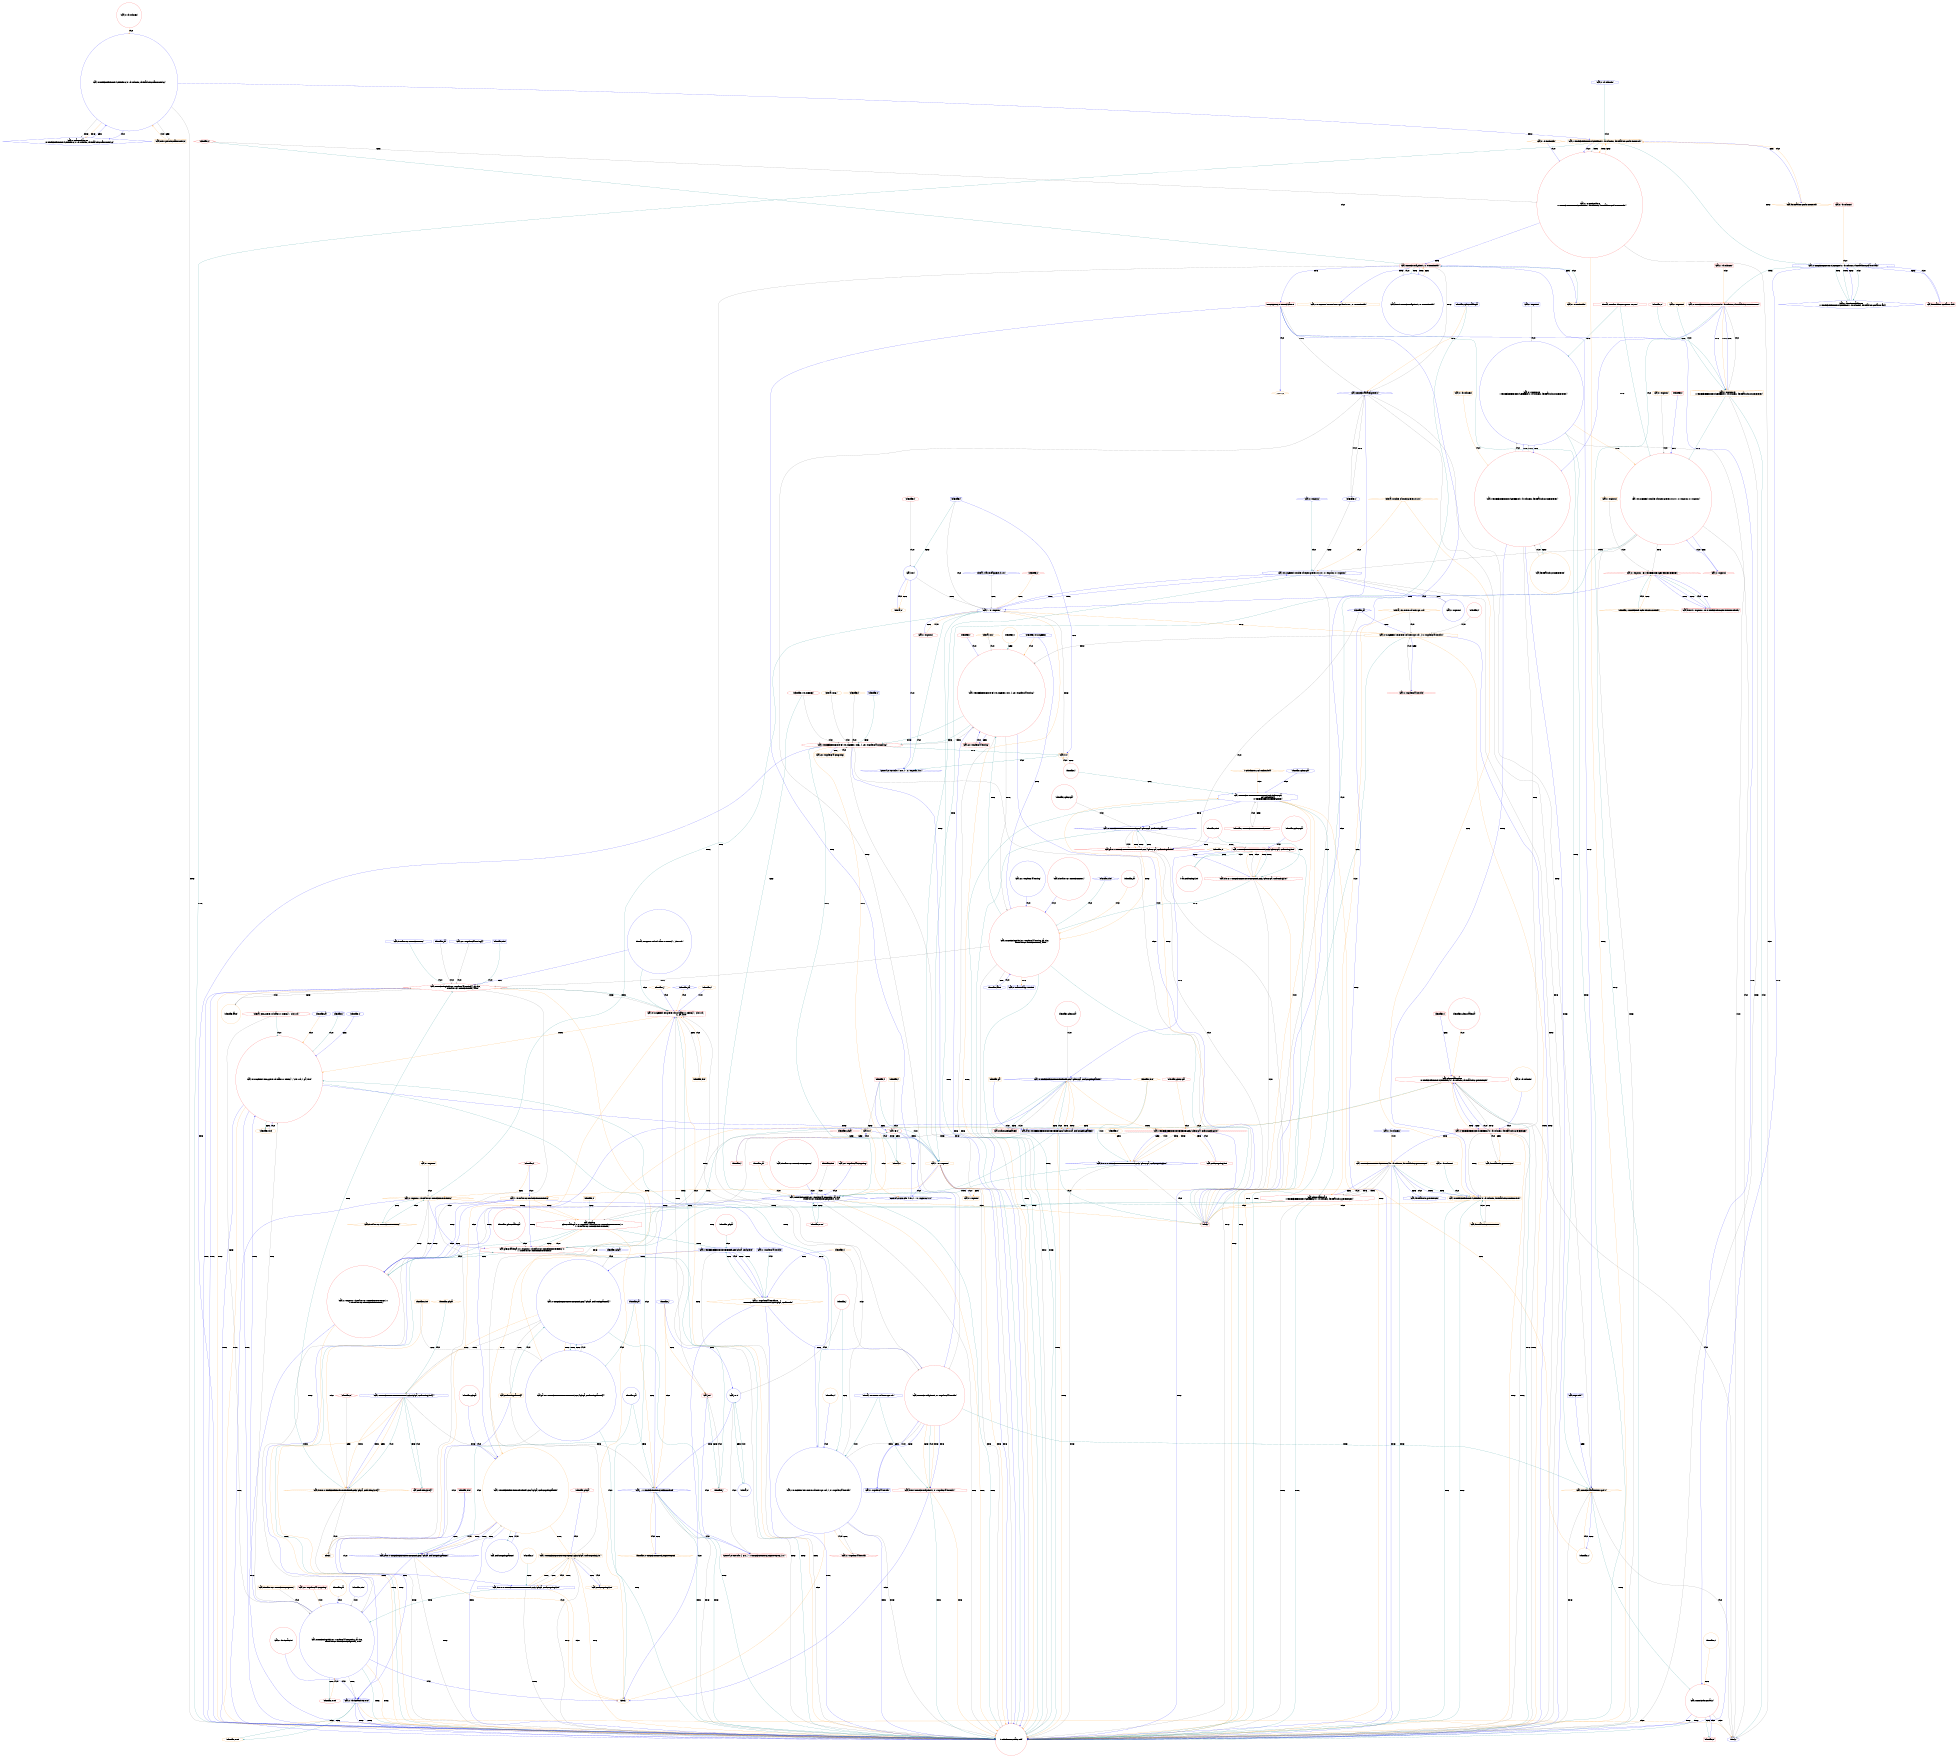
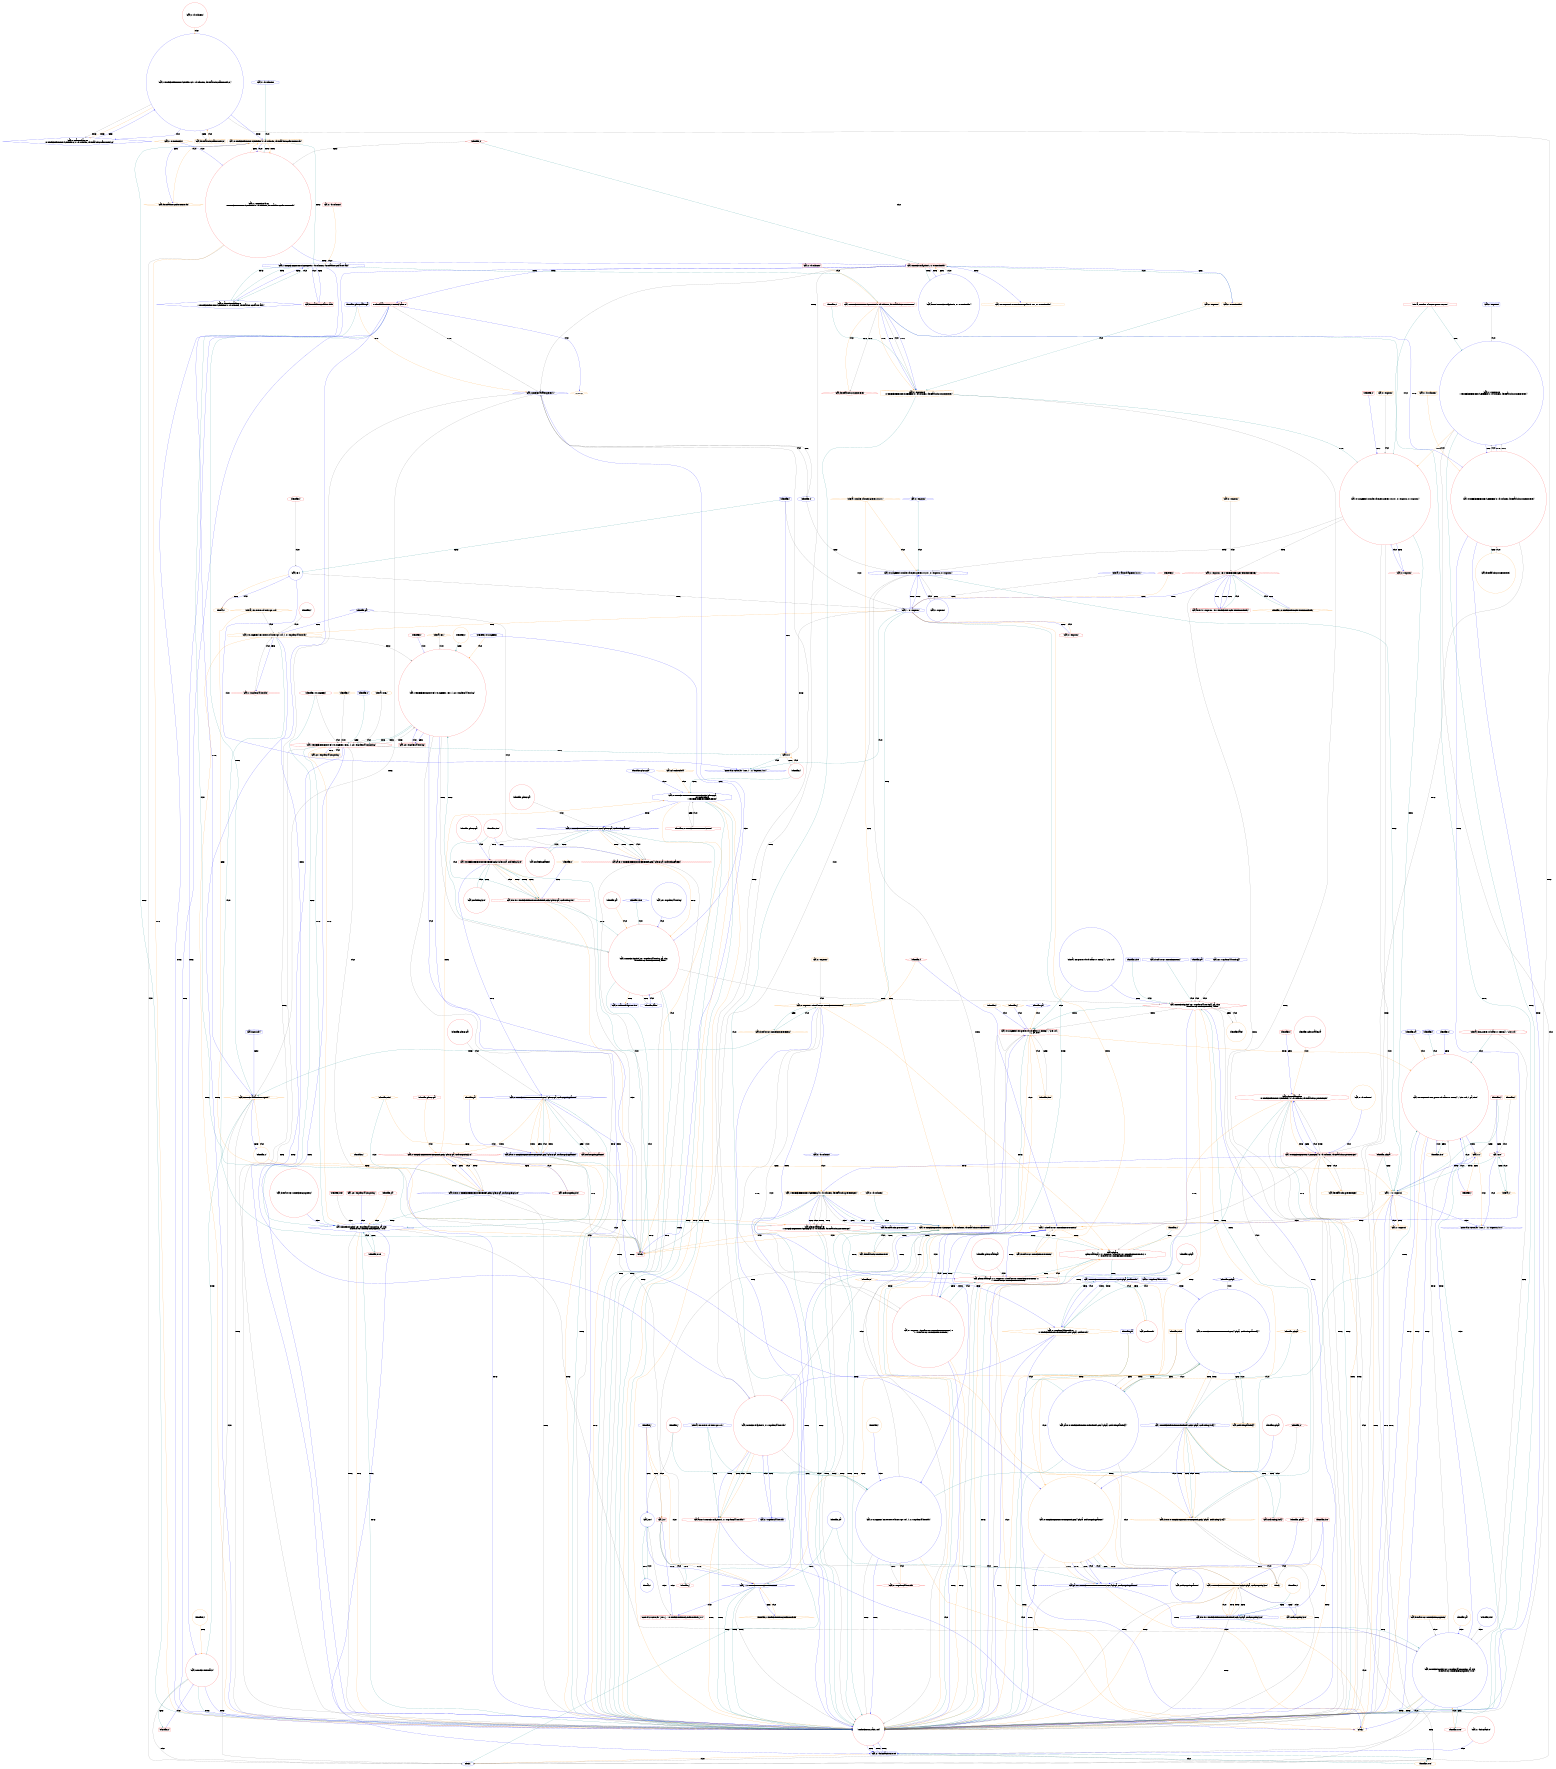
node "(Call,interrupts.misc.maxNumRxSG)": label "(Call,interrupts.misc.maxNumRxSG)" -> "(Call,devRead.misc.maxNumRxSG)"
node "(RxCompDesc,VMXNET3State *s)": label "(RxCompDesc,VMXNET3State *s)" -> "(MethodParameterIn,VMXNET3State *s)"
node "(Call,devRead.misc.numTxQueues)": added
edge "(Call,s->txq_num <= VMXNET3_DEVICE_MAX_TX_QUEUES)" -> "(Identifier,VMXNET3_DEVICE_MAX_TX_QUEUES)": color darkorange -> blue
node "(MethodReturn,ctrl.txThreshold)": label "(MethodReturn,ctrl.txThreshold)" -> "(Call,ctrl.txThreshold)"
node "(Call,conf.txRingBasePA)": added
node "(Call,sizeof(struct Vmxnet3_TxDesc))": removed
node "(Max,conf.txRingSize)": label "(Max,conf.txRingSize)" -> "(Call,conf.txRingSize)"
node "(Call,i * sizeof(struct Number3_RxQueueDesc))": label "(Call,i * sizeof(struct Number3_RxQueueDesc))" -> "(Call,i * sizeof(struct Vmxnet3_RxQueueDesc))"
node "(Call,VMXNET3_READ_TX_QUEUE_DESCR8(qd_pa, conf.queue))": label "(Call,VMXNET3_READ_TX_QUEUE_DESCR8(qd_pa, conf.queue))" -> "(Call,VMXNET3_READ_TX_QUEUE_DESCR8(qd_pa, conf.intrIdx))"
node "(Call,sizeof(struct Vmxnet3_RxQueueDesc))": added
edge "(Call,s->txq_num <= VMXNET3_DEVICE_MAX_TX_QUEUES)" -> "(MethodReturn,static void)": added, label "DDG:"
node "(Call,conf.intrIdx)": added
edge "(Call,vmxnet3_verify_intx(s, s->rxq_descr[i].intr_idx))" -> "(Call,vmxnet3_validate_interrupts(s))": now "(Call,sizeof(struct Vmxnet3_TxQueueDesc))" -> "(Call,vmxnet3_validate_interrupts(s))"
edge "(Call,conf.rxRingBasePA[j])" -> "(Call,j < VMXNET3_RX_RINGS_PER_QUEUE)": now "(Call,j++)" -> "(Call,j < VMXNET3_RX_RINGS_PER_QUEUE)"
edge "(Identifier,VMXNET3_RX_RINGS_PER_QUEUE)" -> "(Call,j < VMXNET3_RX_RINGS_PER_QUEUE)": arrowhead tee -> normal
edge "(Call,conf.rxRingBasePA[j])" -> "(Call,s->device_active = true)": now "(MethodReturn,static void)" -> "(Call,s->device_active = true)"
node "(Call,&s->rxq_descr[i].comp_ring)": removed
node "(Call,vmxnet3_descr_mac(s))": label "(Call,vmxnet3_descr_mac(s))" -> "(Call,vmxnet3_reset_mac(s))"
